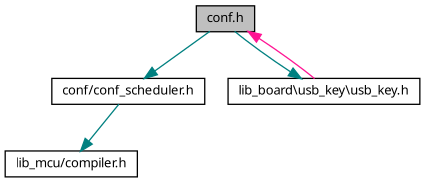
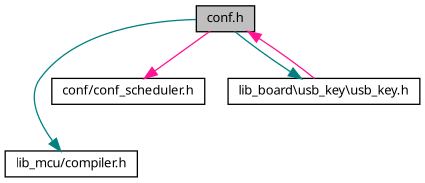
edge "conf.h" -> "conf/conf_scheduler.h": color teal -> deeppink
edge "conf/conf_scheduler.h" -> "lib_mcu/compiler.h": now "conf.h" -> "lib_mcu/compiler.h"
